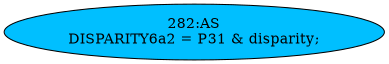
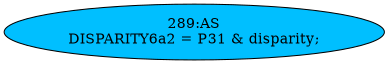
node "282:AS DISPARITY6a2 = P31 & disparity;": label "282:AS DISPARITY6a2 = P31 & disparity;" -> "289:AS DISPARITY6a2 = P31 & disparity;"
